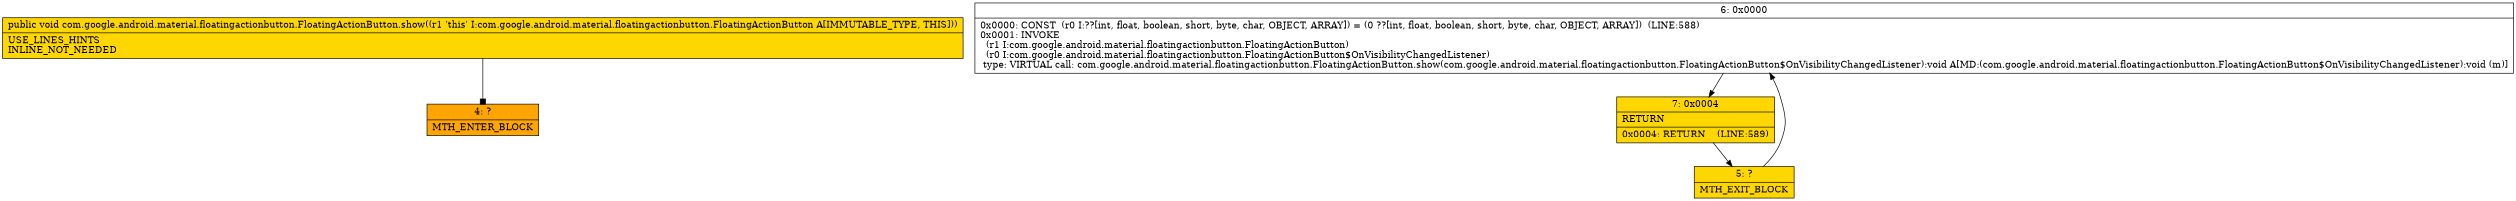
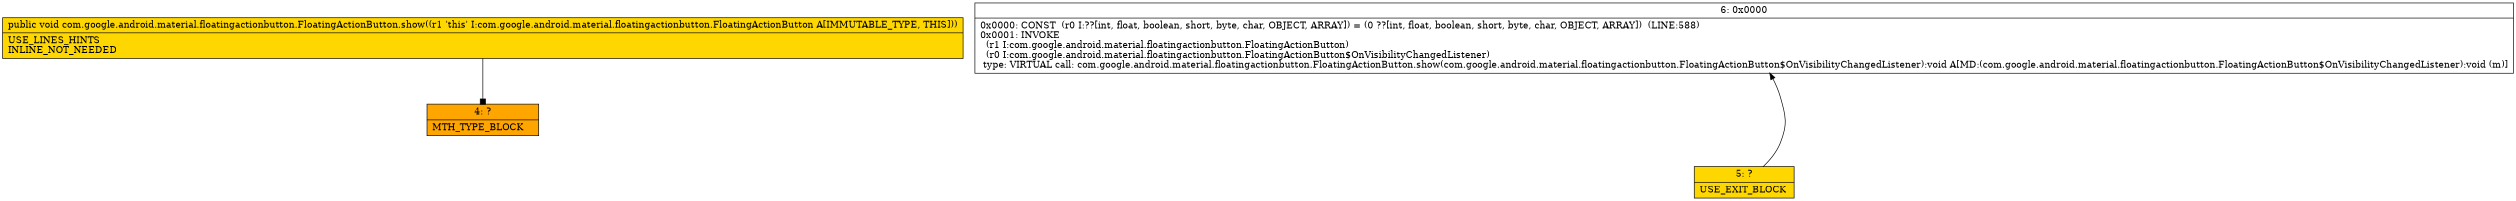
node "7: 0x0004": removed
node "4: ?": text "MTH_ENTER_BLOCK" -> "MTH_TYPE_BLOCK"
node "5: ?": text "MTH_EXIT_BLOCK" -> "USE_EXIT_BLOCK"
